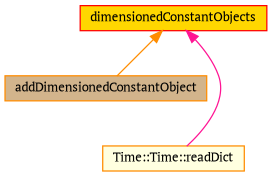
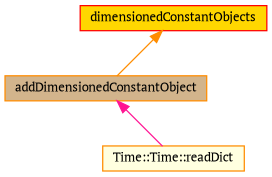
edge "Time::Time::readDict" -> "dimensionedConstantObjects": now "Time::Time::readDict" -> "addDimensionedConstantObject"
